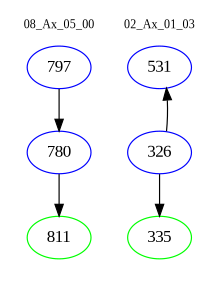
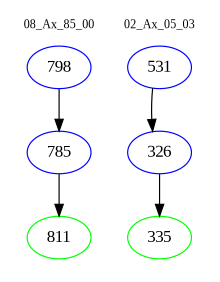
cluster "08_Ax_05_00": label "08_Ax_05_00" -> "08_Ax_85_00"
cluster "02_Ax_01_03": label "02_Ax_01_03" -> "02_Ax_05_03"
node "797": label "797" -> "798"
edge "326" -> "531": reversed
node "780": label "780" -> "785"
